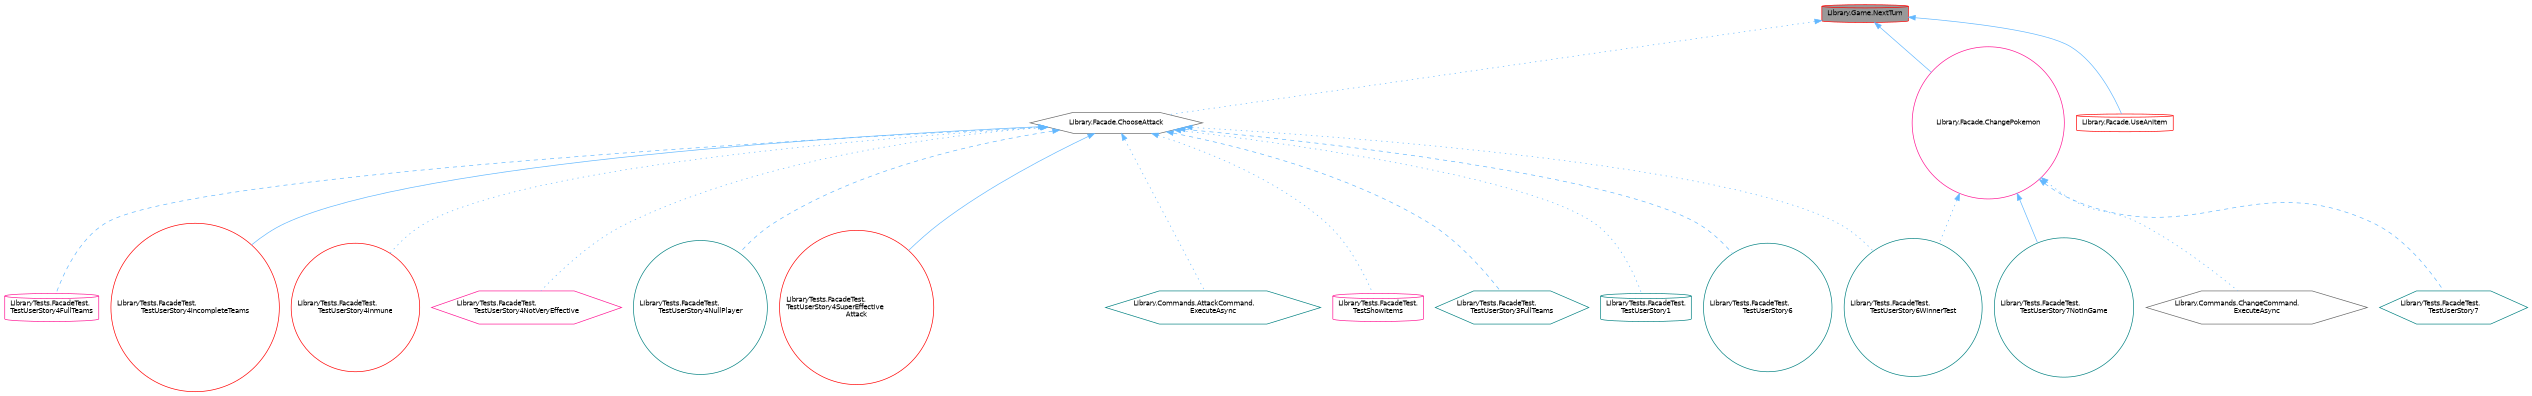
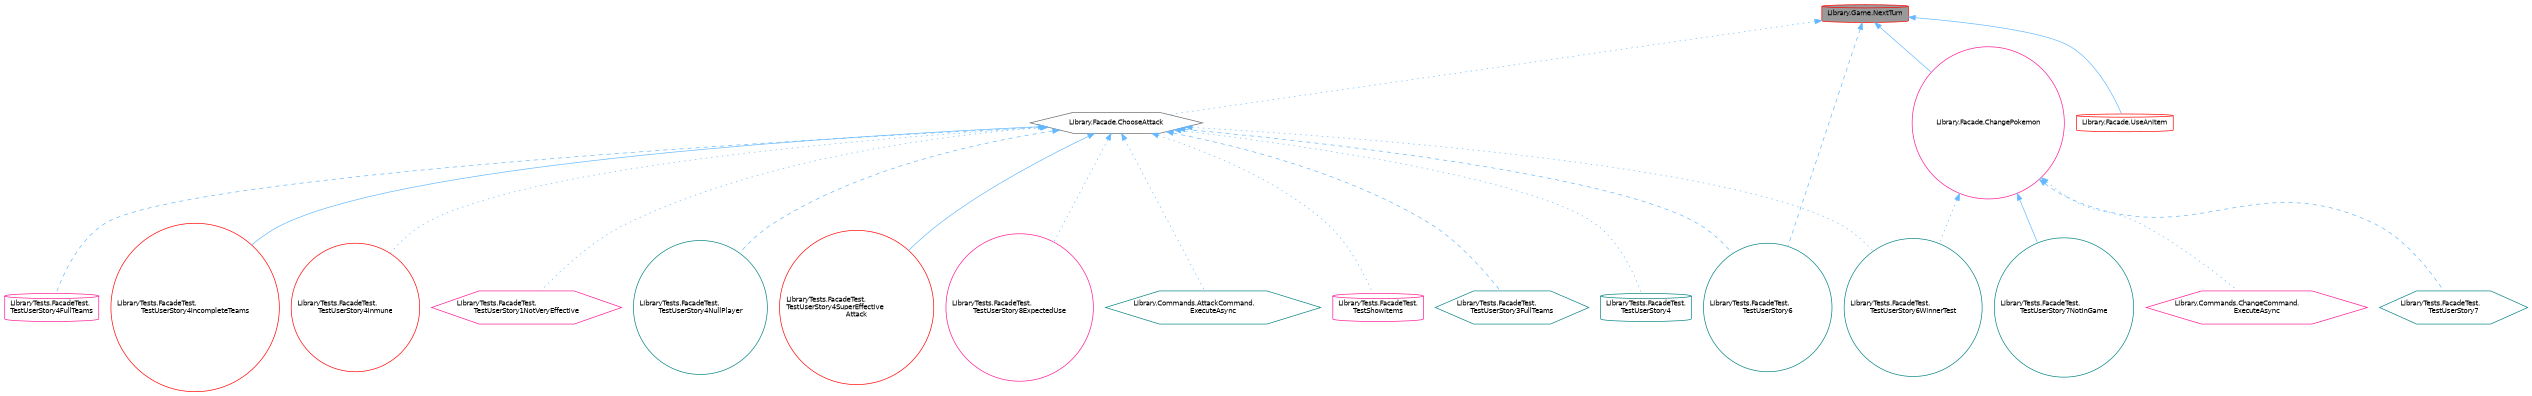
edge "LibraryTests.FacadeTest. TestUserStory6" -> "Library.Game.NextTurn": added
node "LibraryTests.FacadeTest. TestUserStory4NotVeryEffective": label "LibraryTests.FacadeTest. TestUserStory4NotVeryEffective" -> "LibraryTests.FacadeTest. TestUserStory1NotVeryEffective"
node "LibraryTests.FacadeTest. TestUserStory8ExpectedUse": added
node "LibraryTests.FacadeTest. TestUserStory1": label "LibraryTests.FacadeTest. TestUserStory1" -> "LibraryTests.FacadeTest. TestUserStory4"
node "Library.Commands.ChangeCommand. ExecuteAsync": color gray40 -> deeppink
